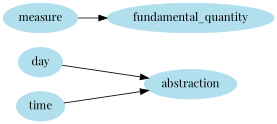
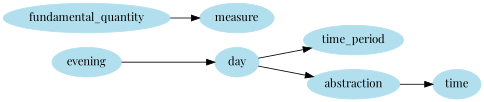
edge "measure" -> "fundamental_quantity": reversed
node "time_period": added
node "evening": added
edge "time" -> "abstraction": reversed
